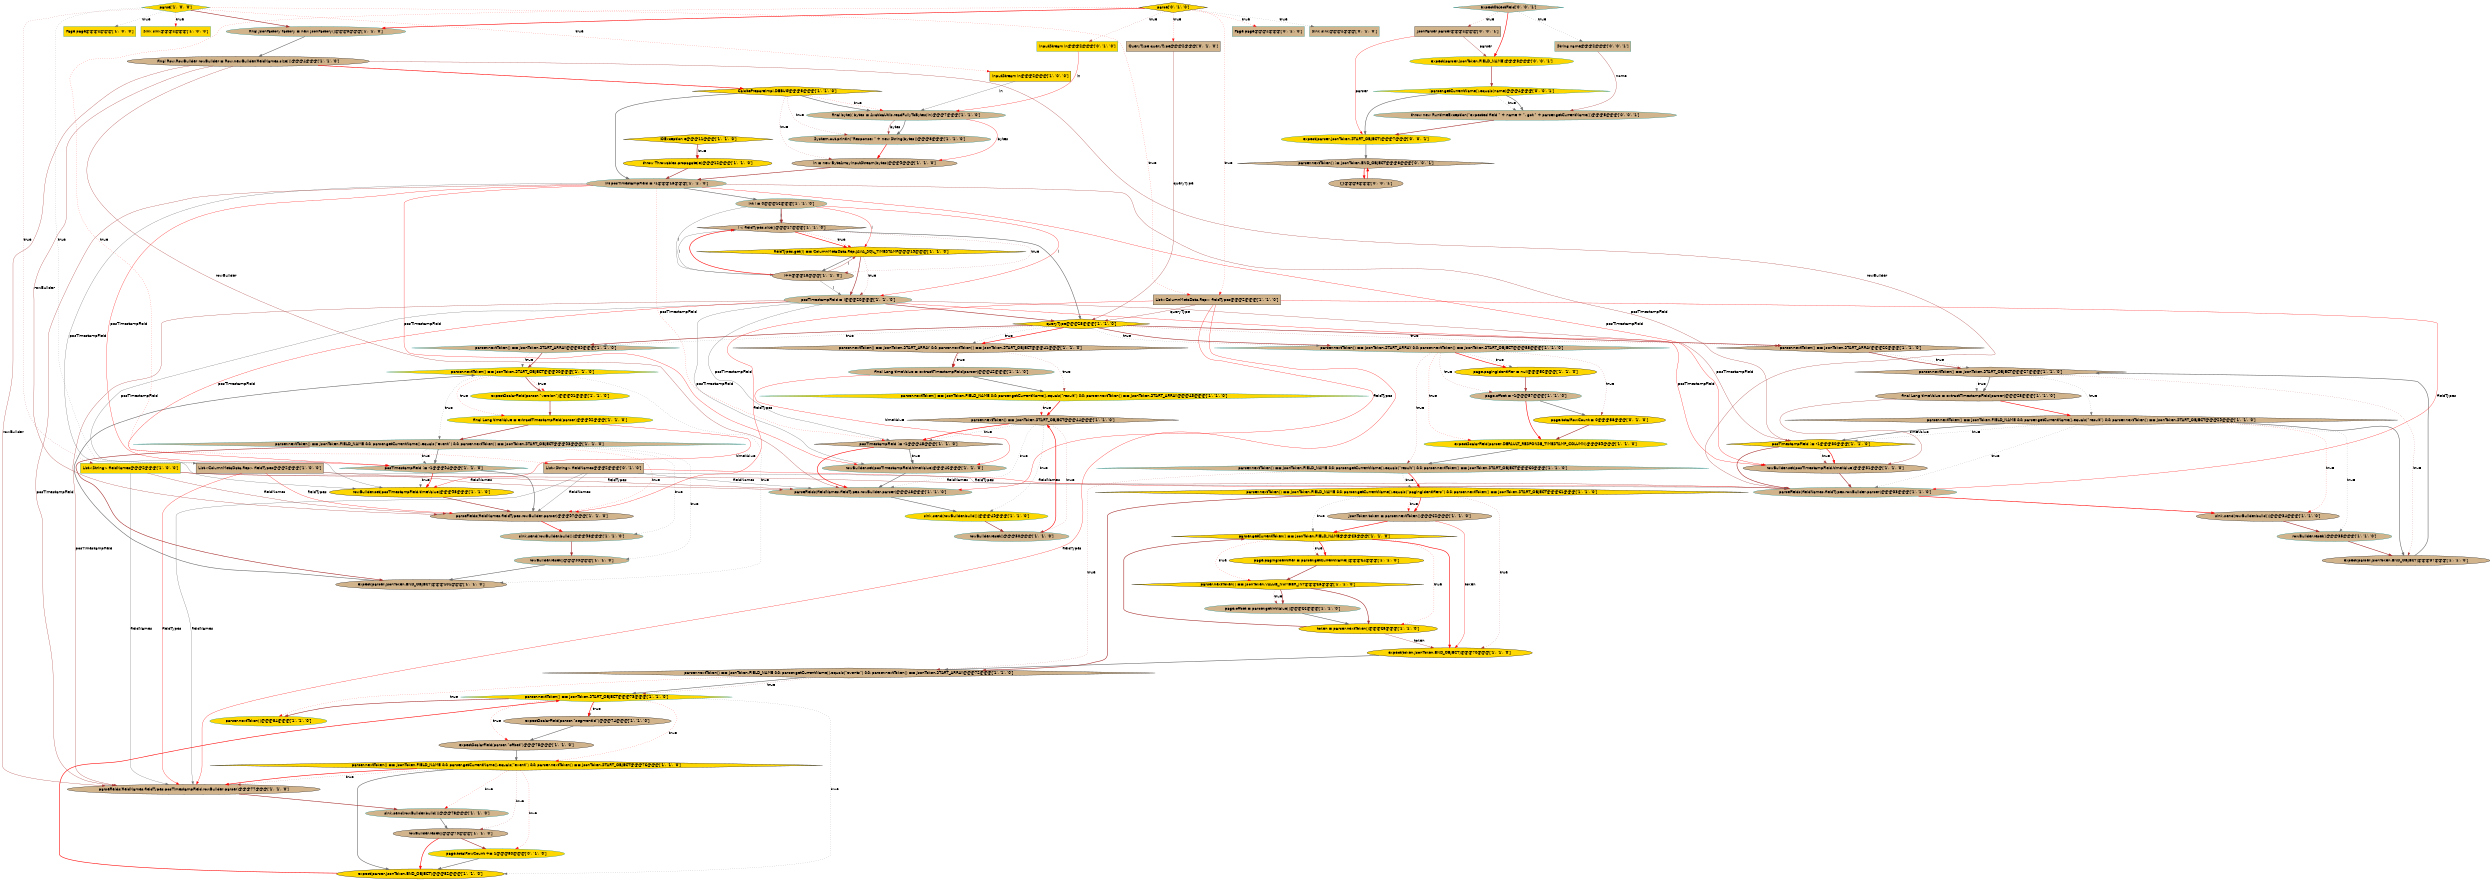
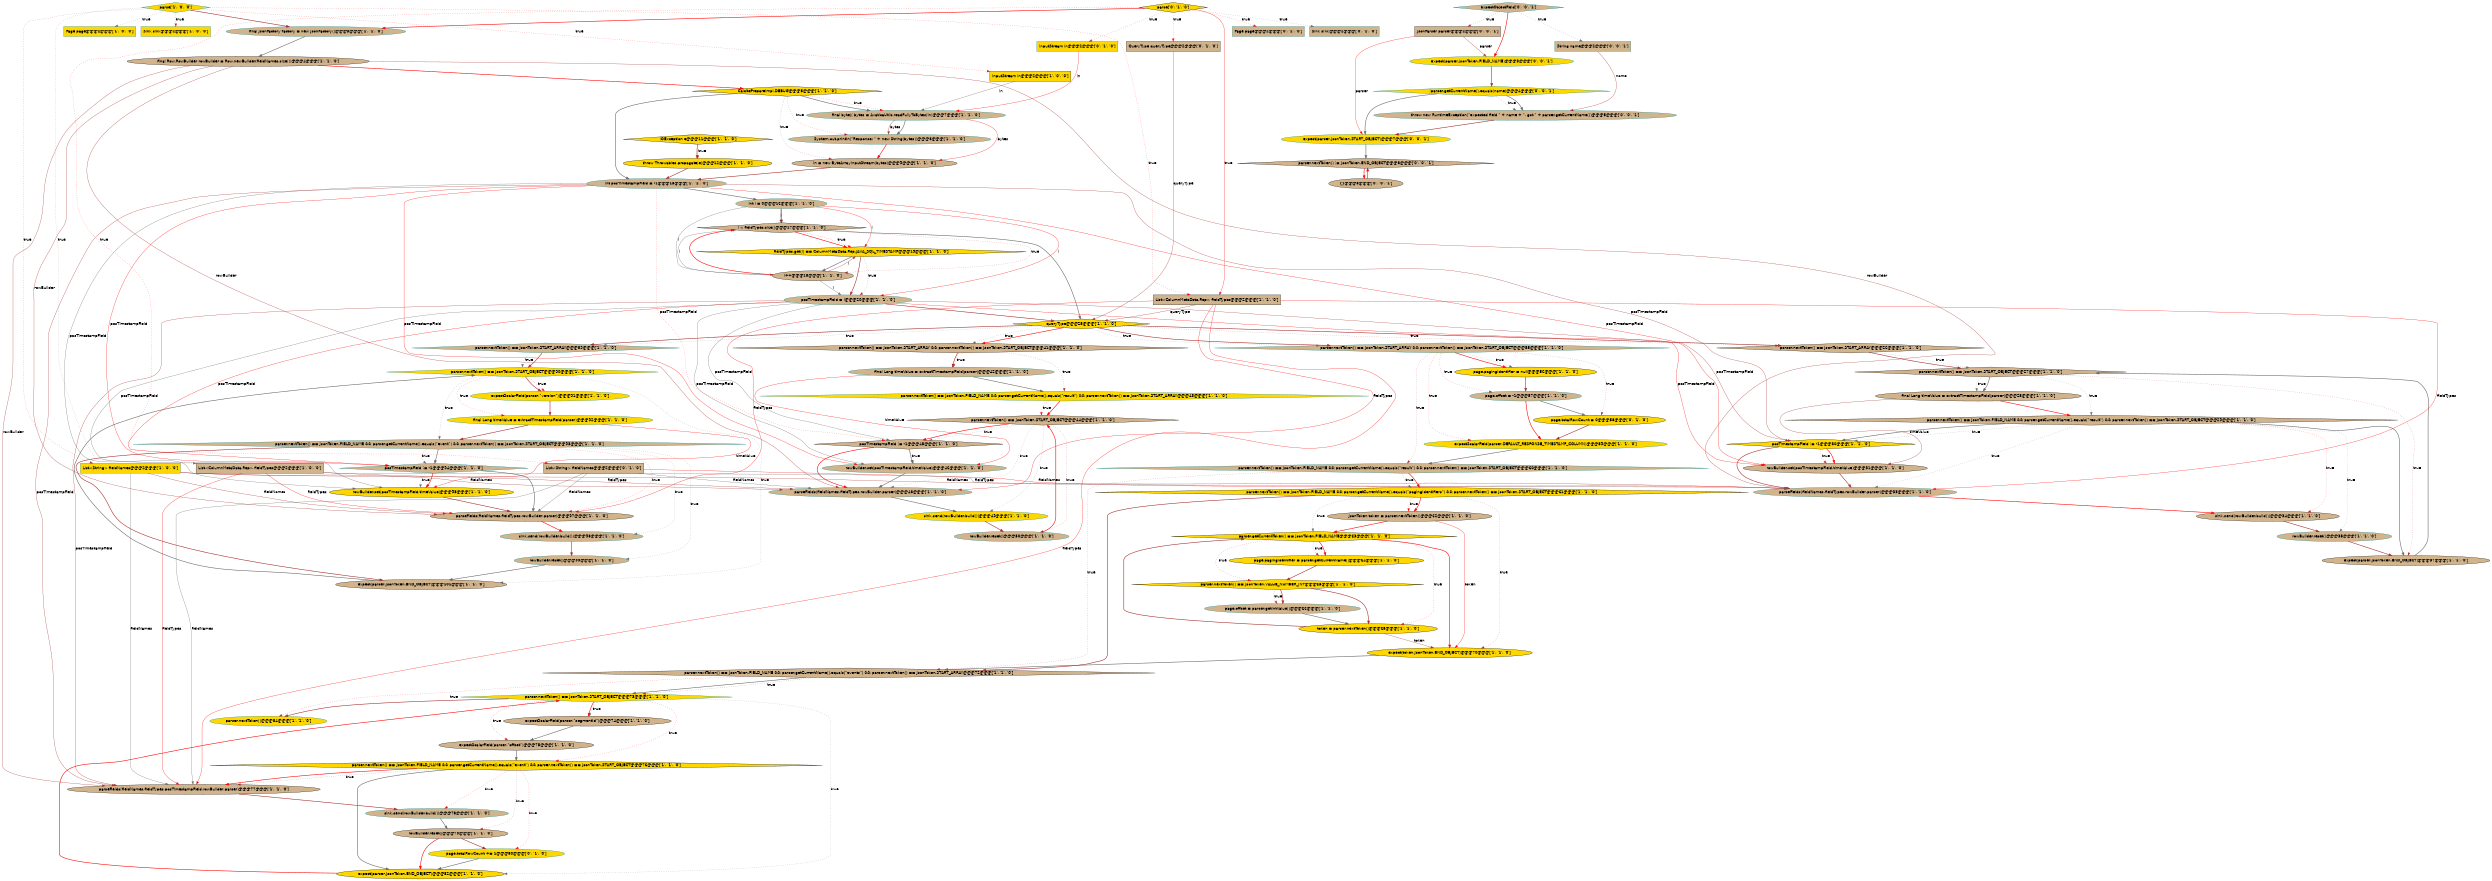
edge "parse['0', '1', '0']" -> "List<ColumnMetaData.Rep> fieldTypes@@@2@@@['1', '1', '0']": style dotted -> solid
